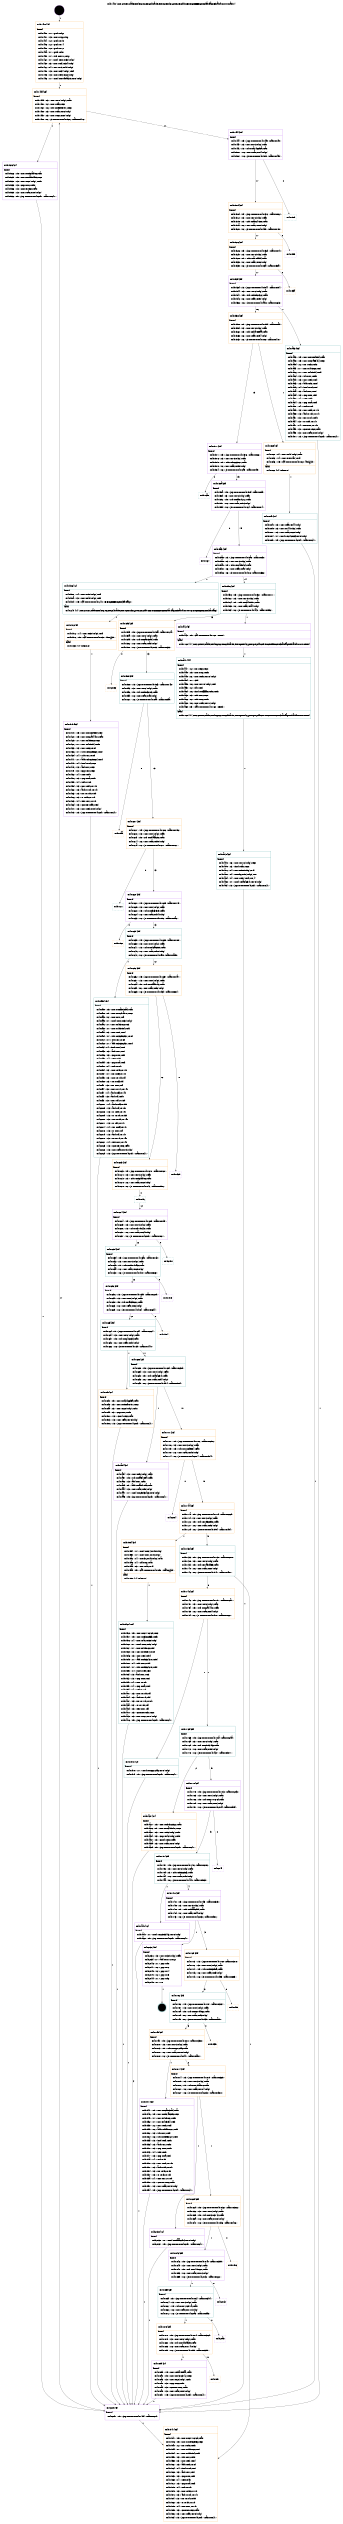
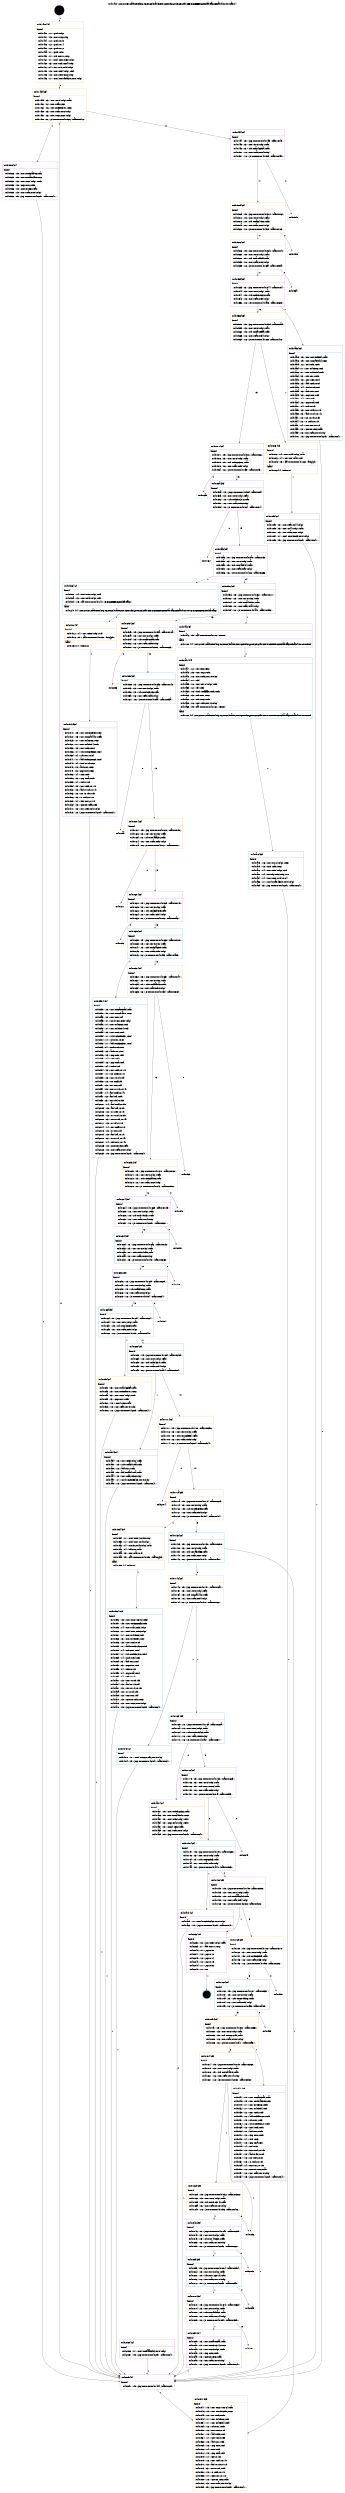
edge "0x401e46" -> "0x401684 [25]": now "0x40166b [25]" -> "0x401684 [25]"
edge "0x401814 [25]" -> "0x402030 [12]": now "0x401814 [25]" -> "0x4018b6"
